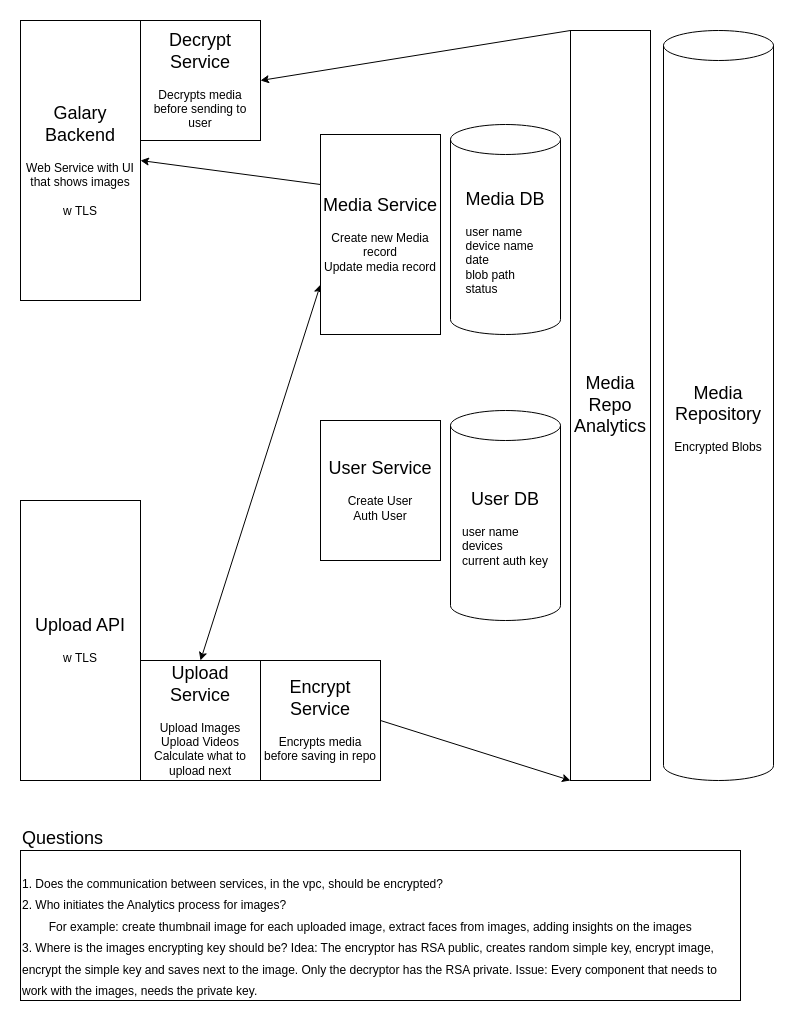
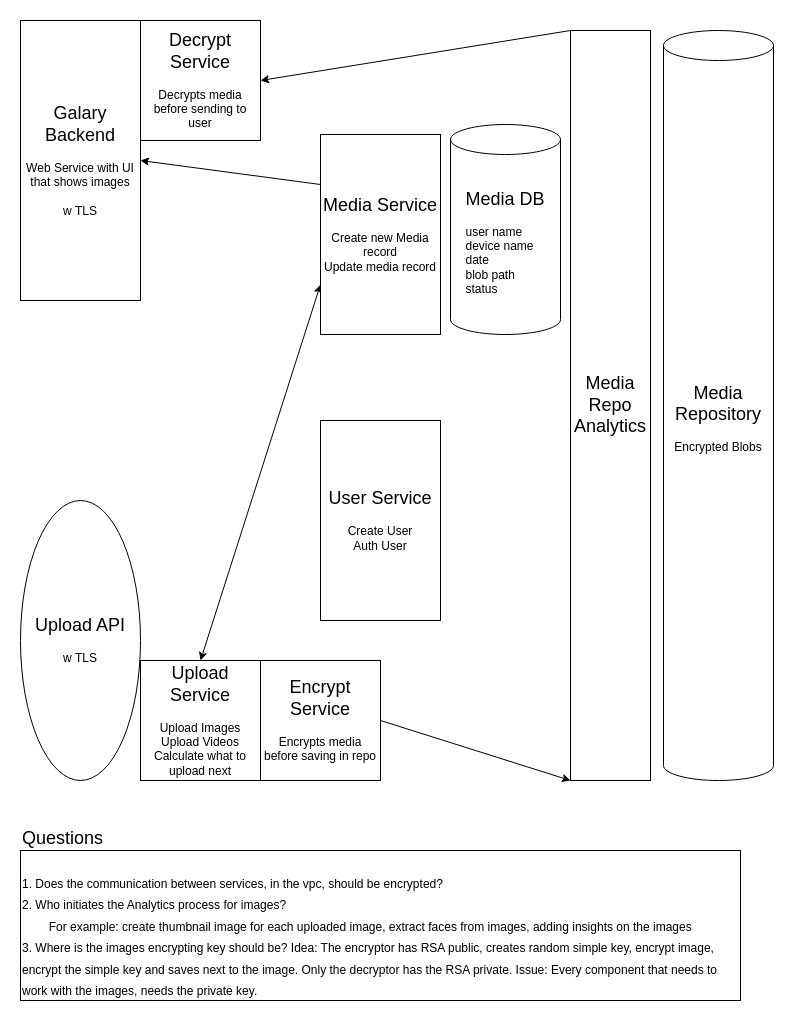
node "User Service Create User Auth User": size 120x140 -> 120x200
node "User DB user name devices current auth key": removed
node "Upload API w TLS": shape rectangle -> ellipse
